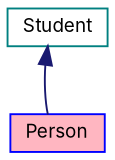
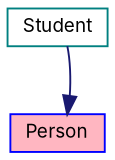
edge "Person" -> "Student": reversed
